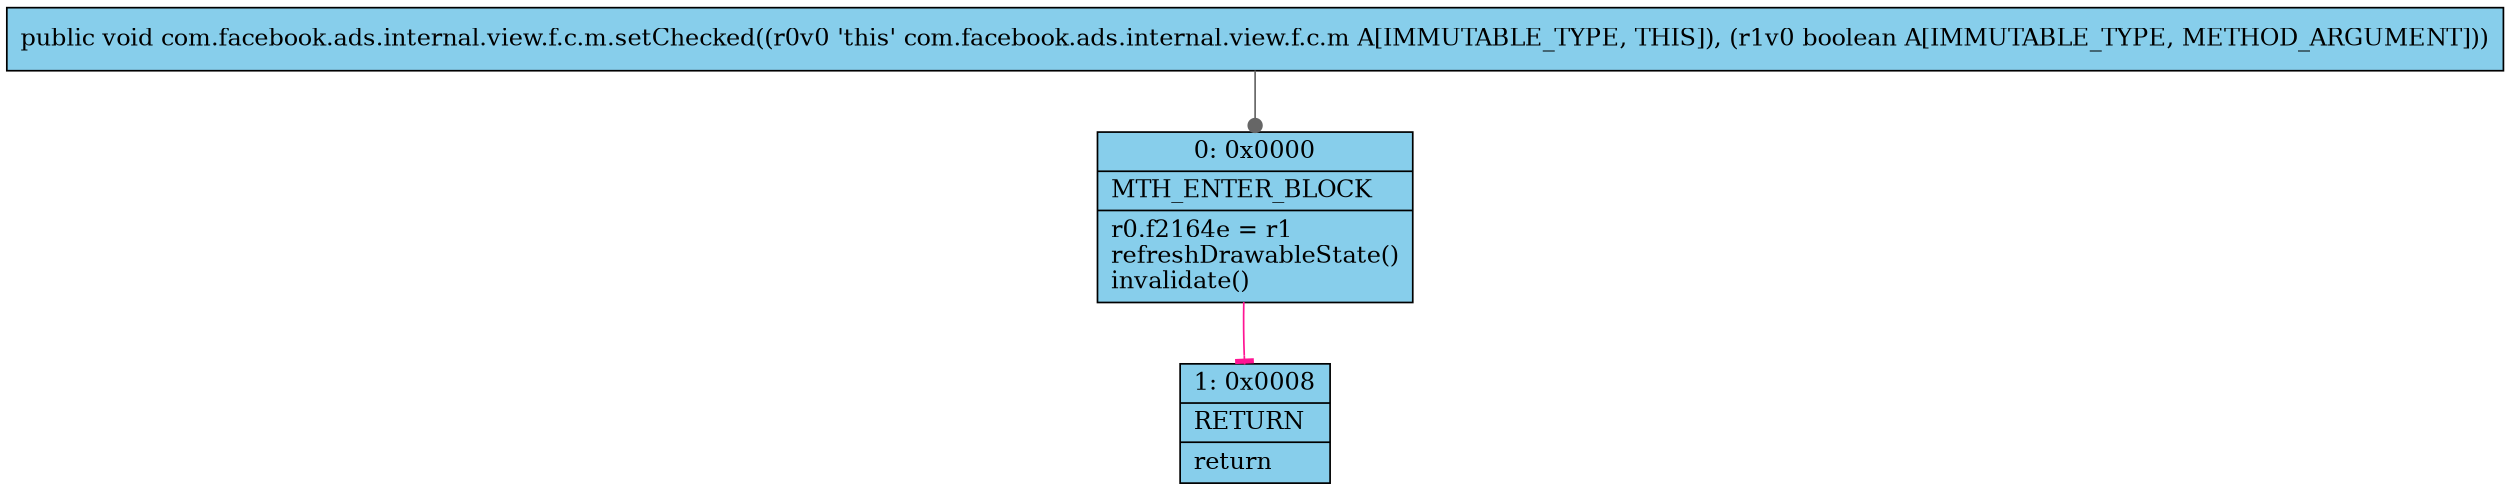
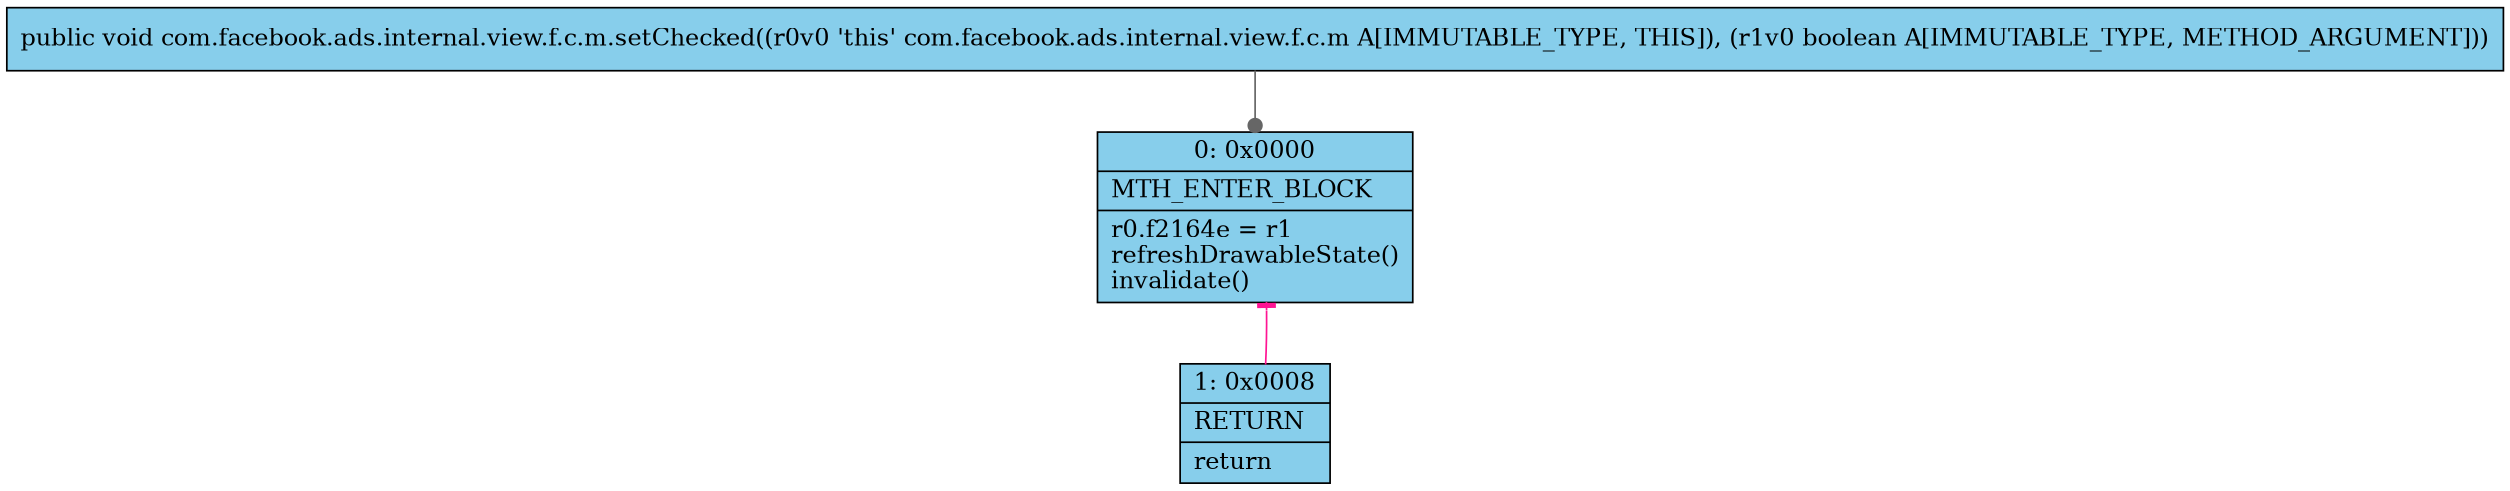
edge "0: 0x0000" -> "1: 0x0008": reversed
